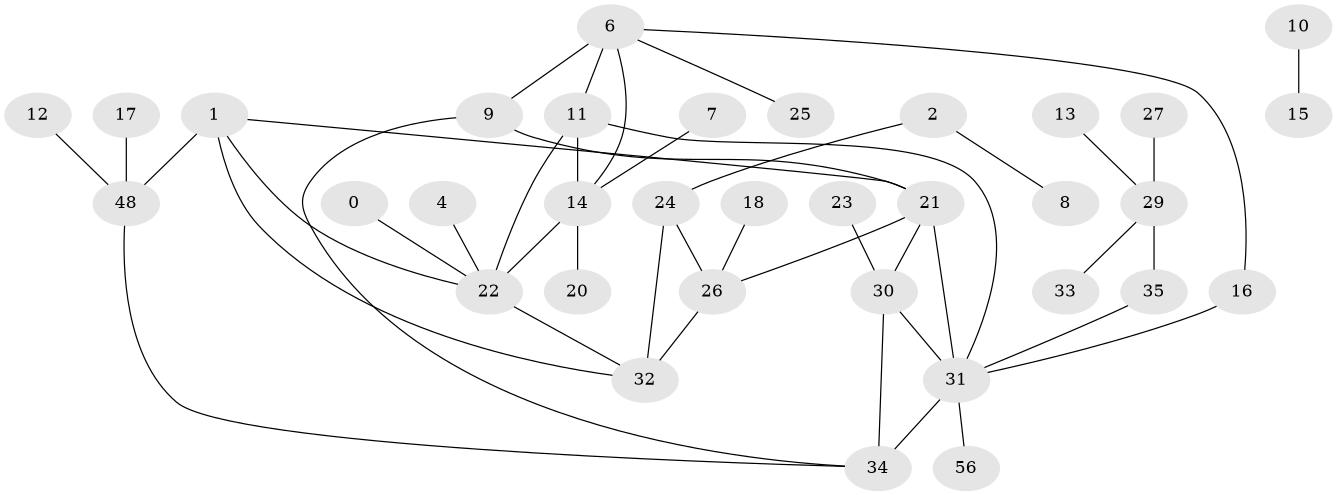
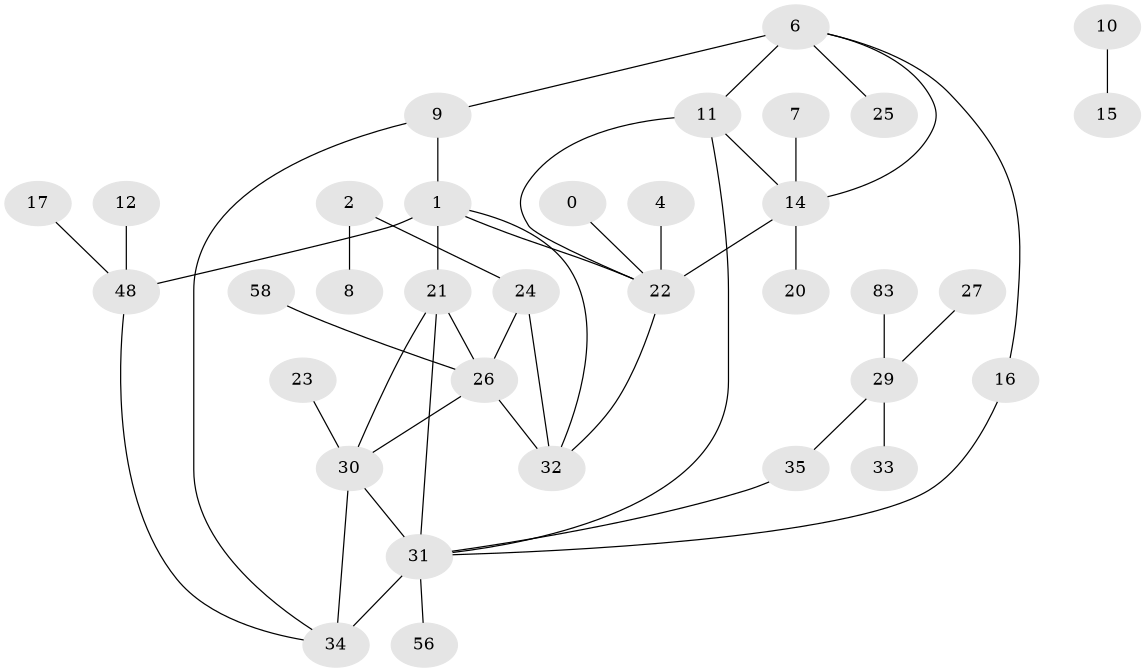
node "13": label "13" -> "83"
edge "9" -- "21": now "9" -- "1"
node "18": label "18" -> "58"
edge "26" -- "30": added
